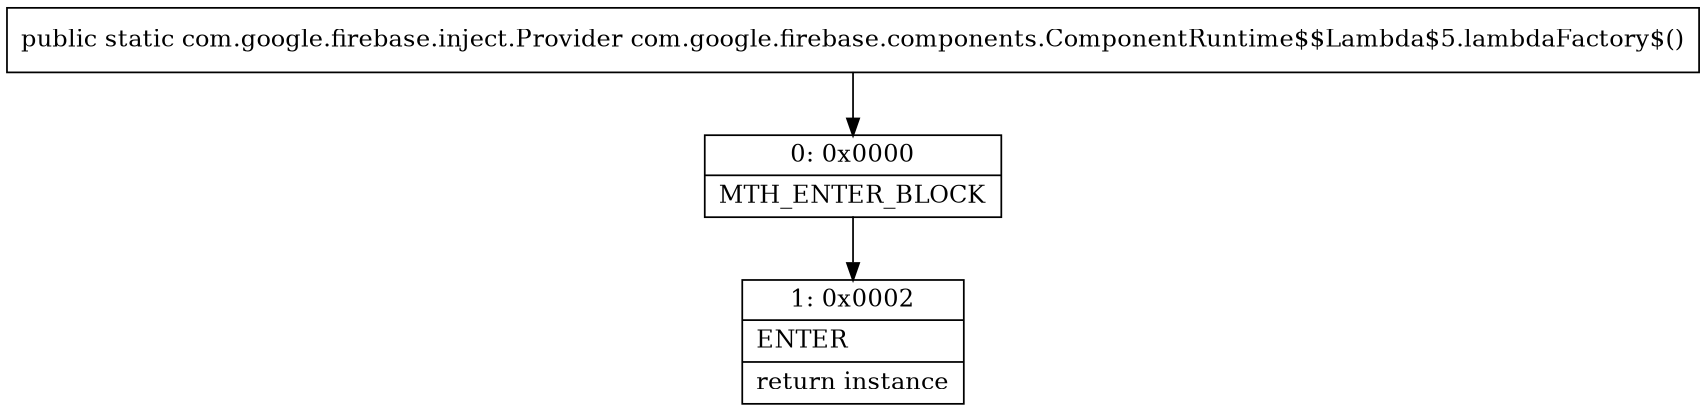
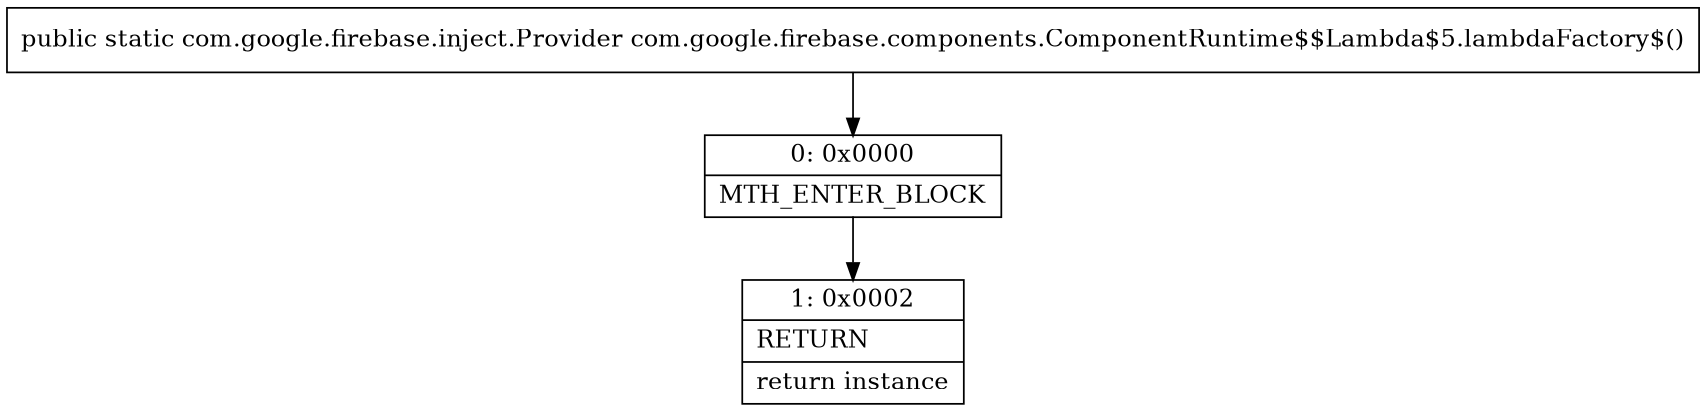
node "1: 0x0002": text "ENTER" -> "RETURN"
